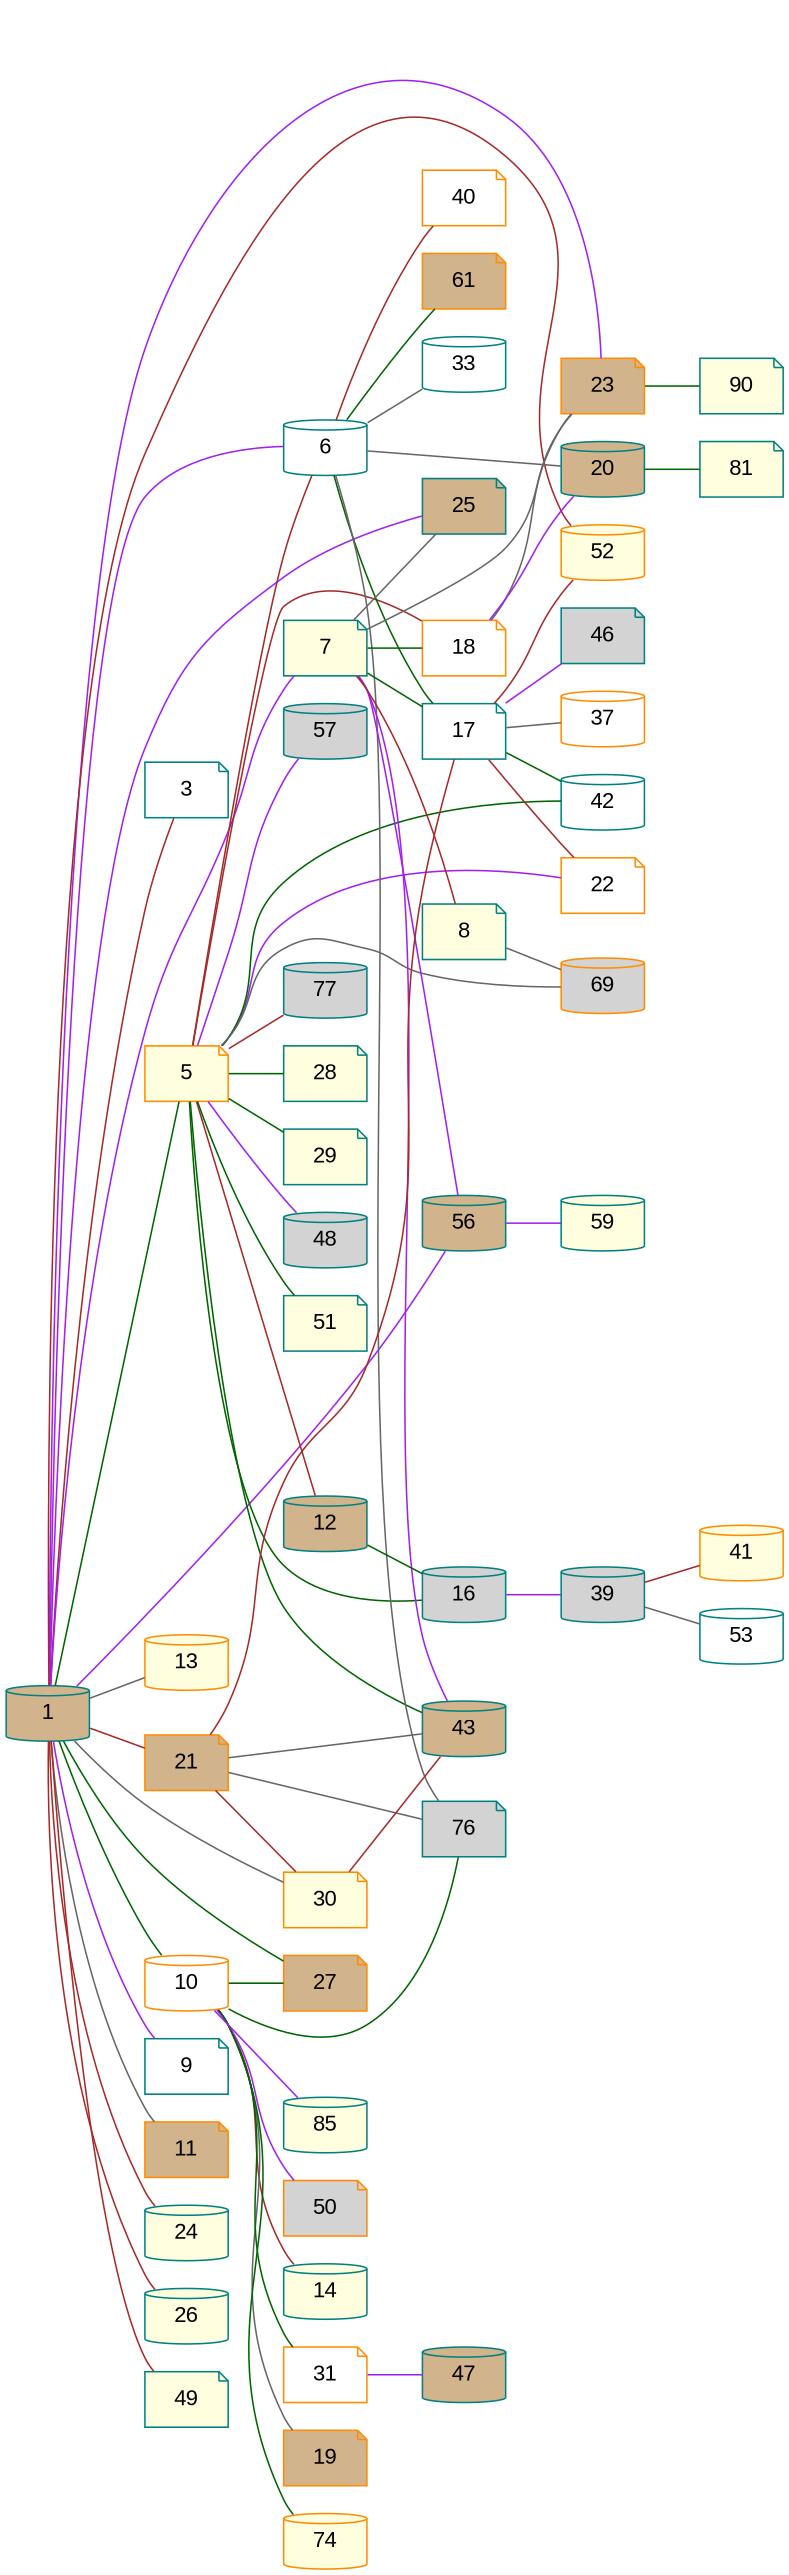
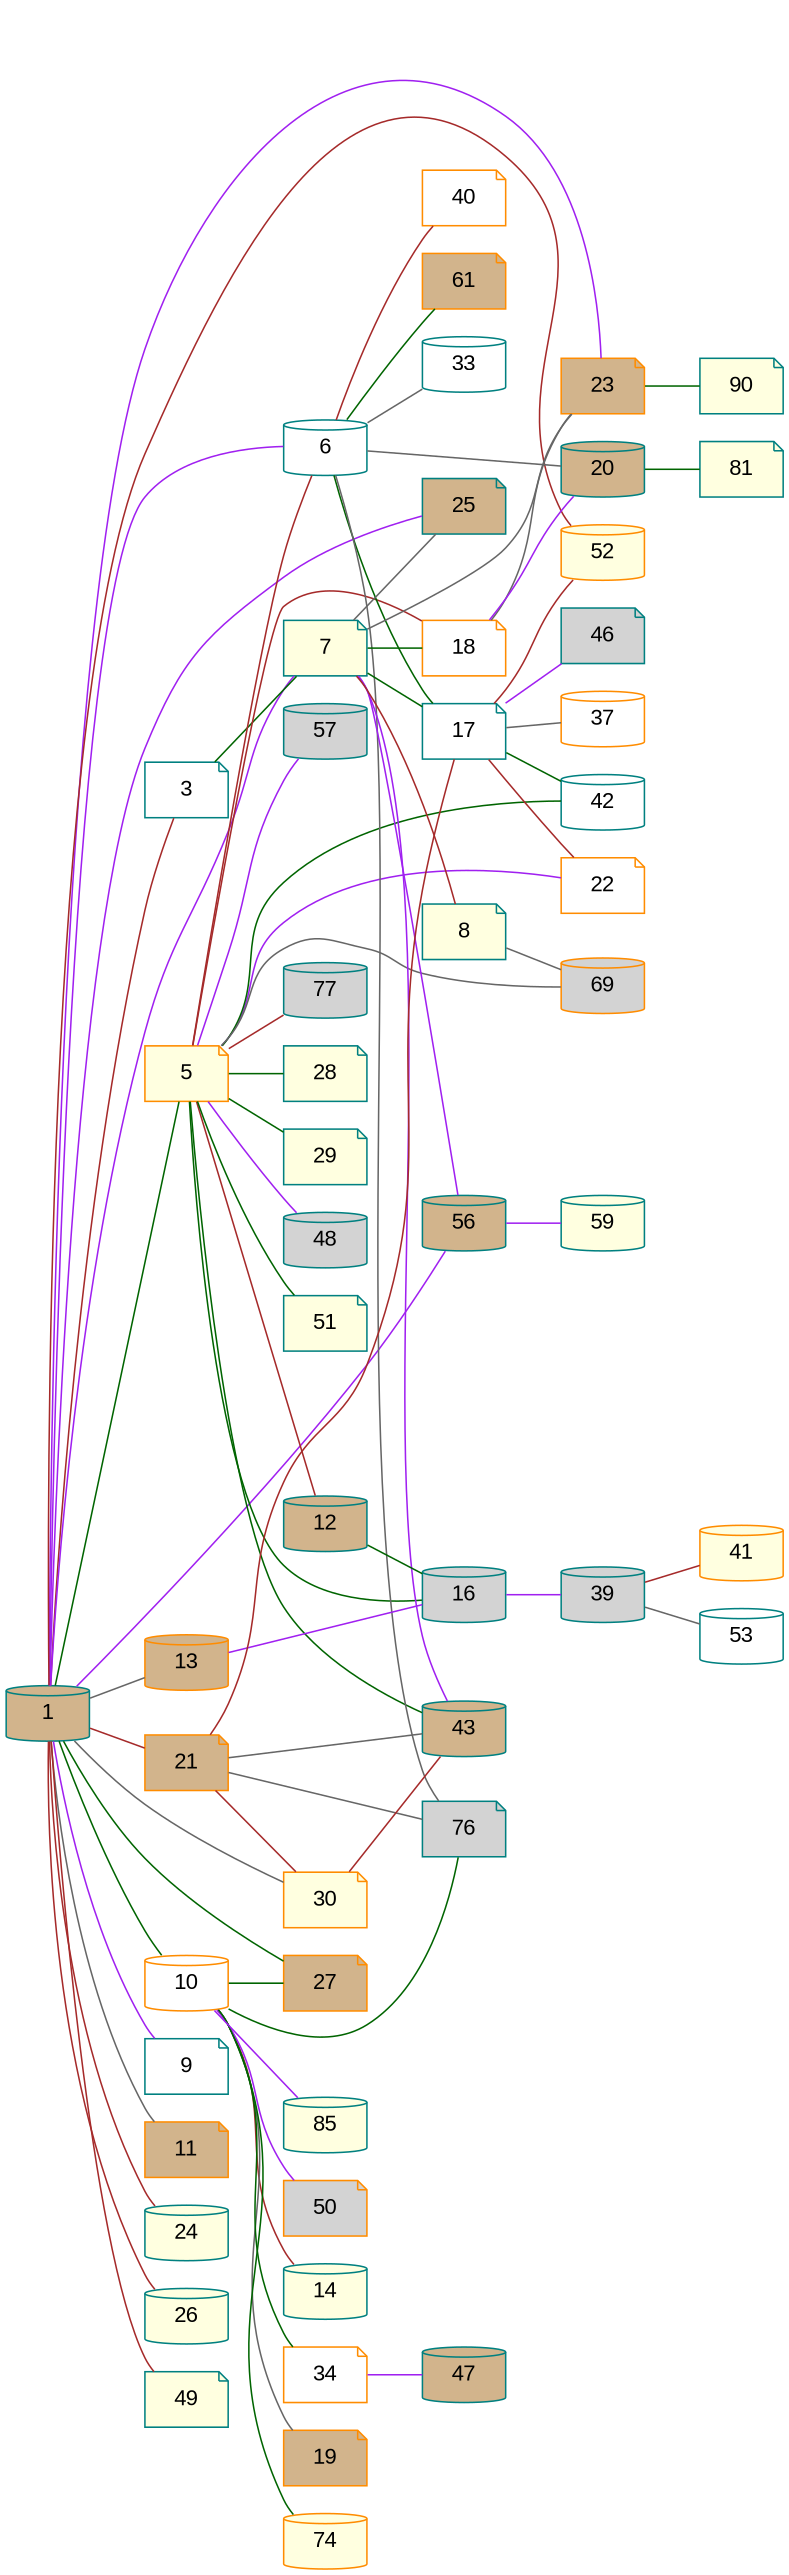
edge "7" -- "3": added
edge "16" -- "13": added
node "13": fillcolor lightyellow -> tan
node "31": label "31" -> "34"
